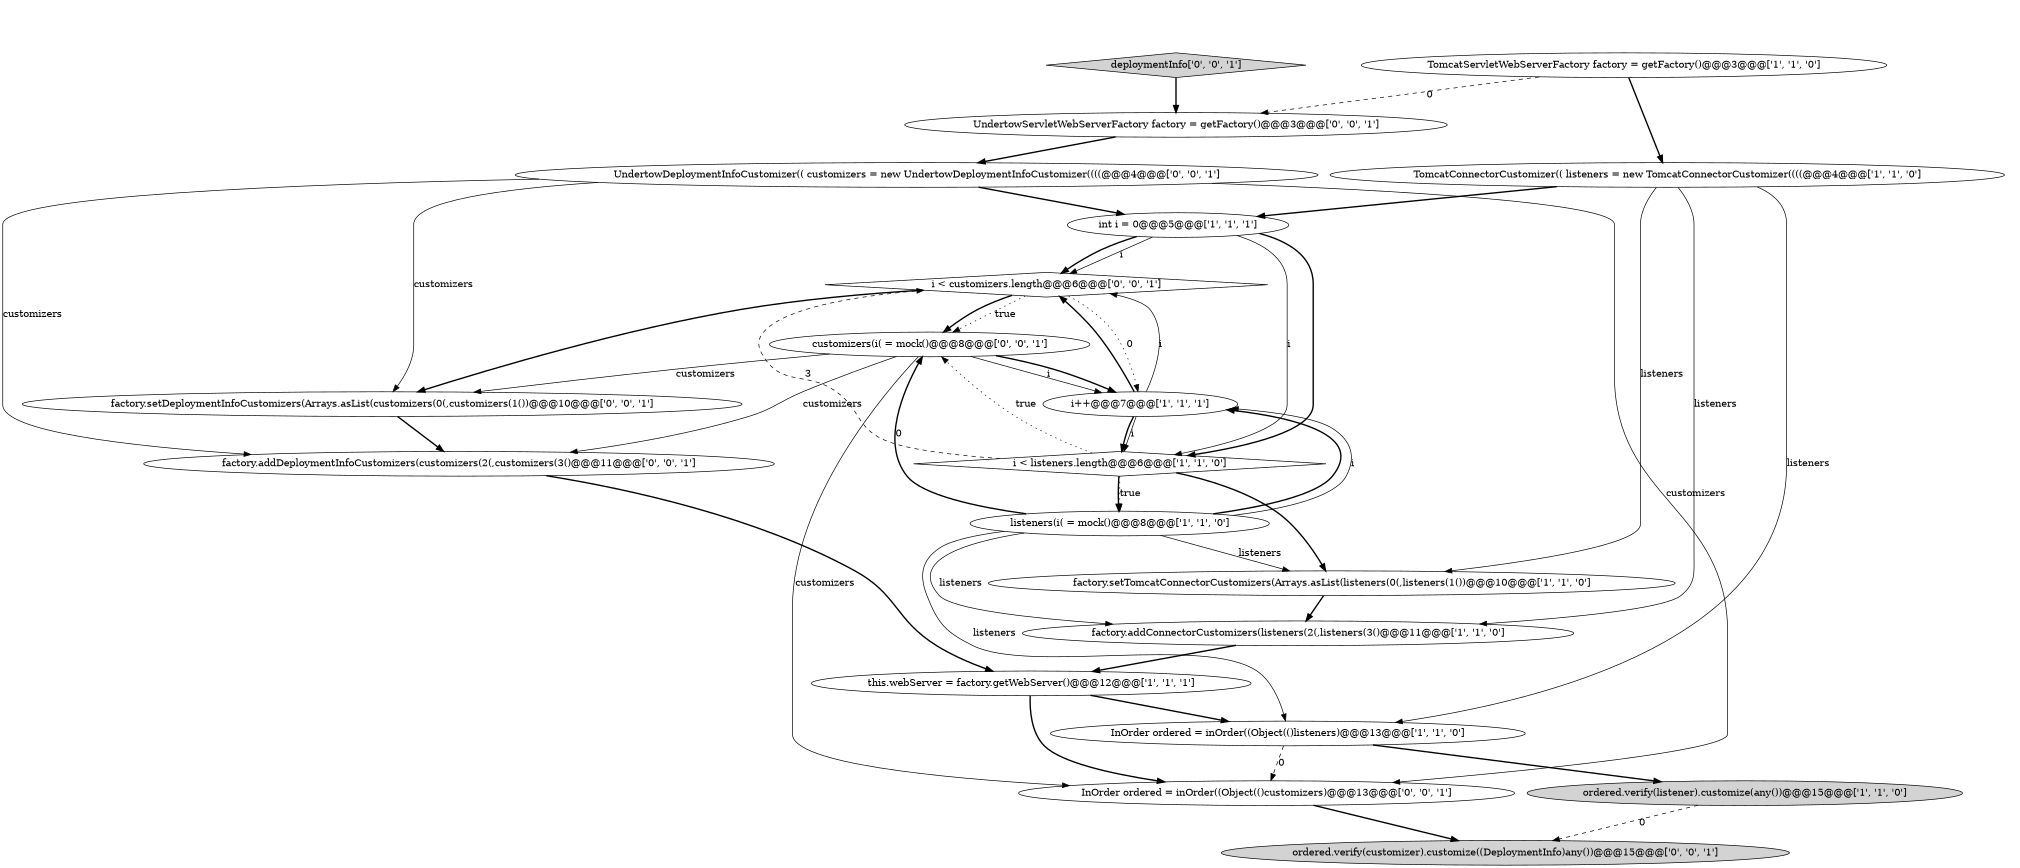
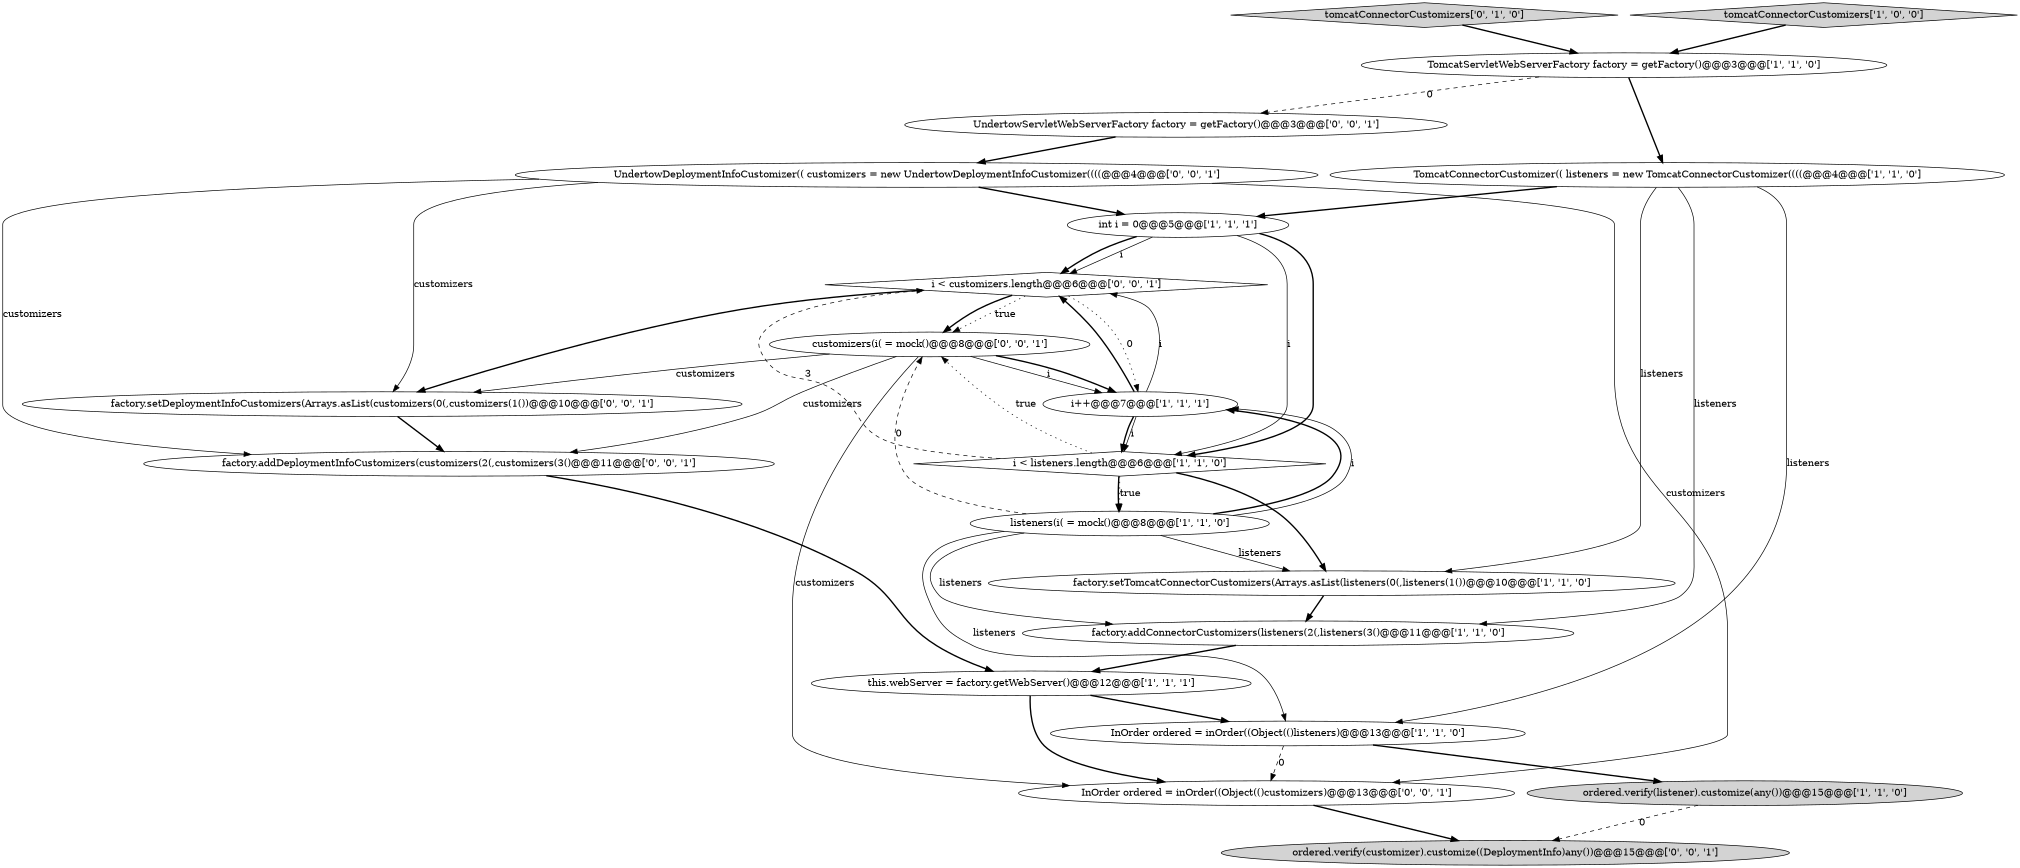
node "tomcatConnectorCustomizers['0', '1', '0']": added
node "tomcatConnectorCustomizers['1', '0', '0']": added
node "deploymentInfo['0', '0', '1']": removed
edge "listeners(i( = mock()@@@8@@@['1', '1', '0']" -> "customizers(i( = mock()@@@8@@@['0', '0', '1']": style bold -> dashed
